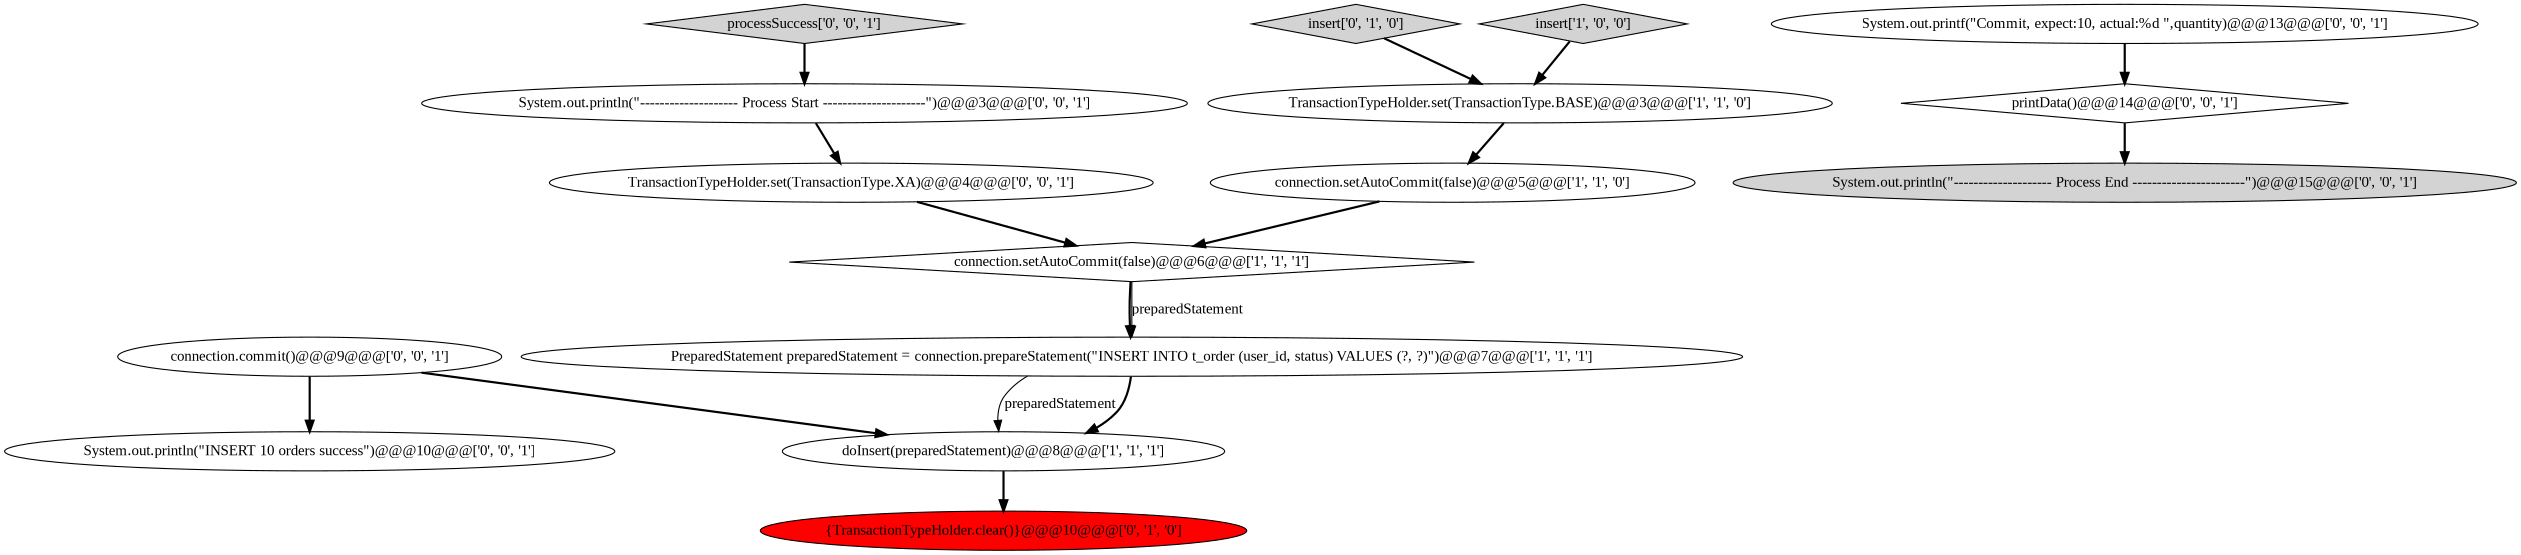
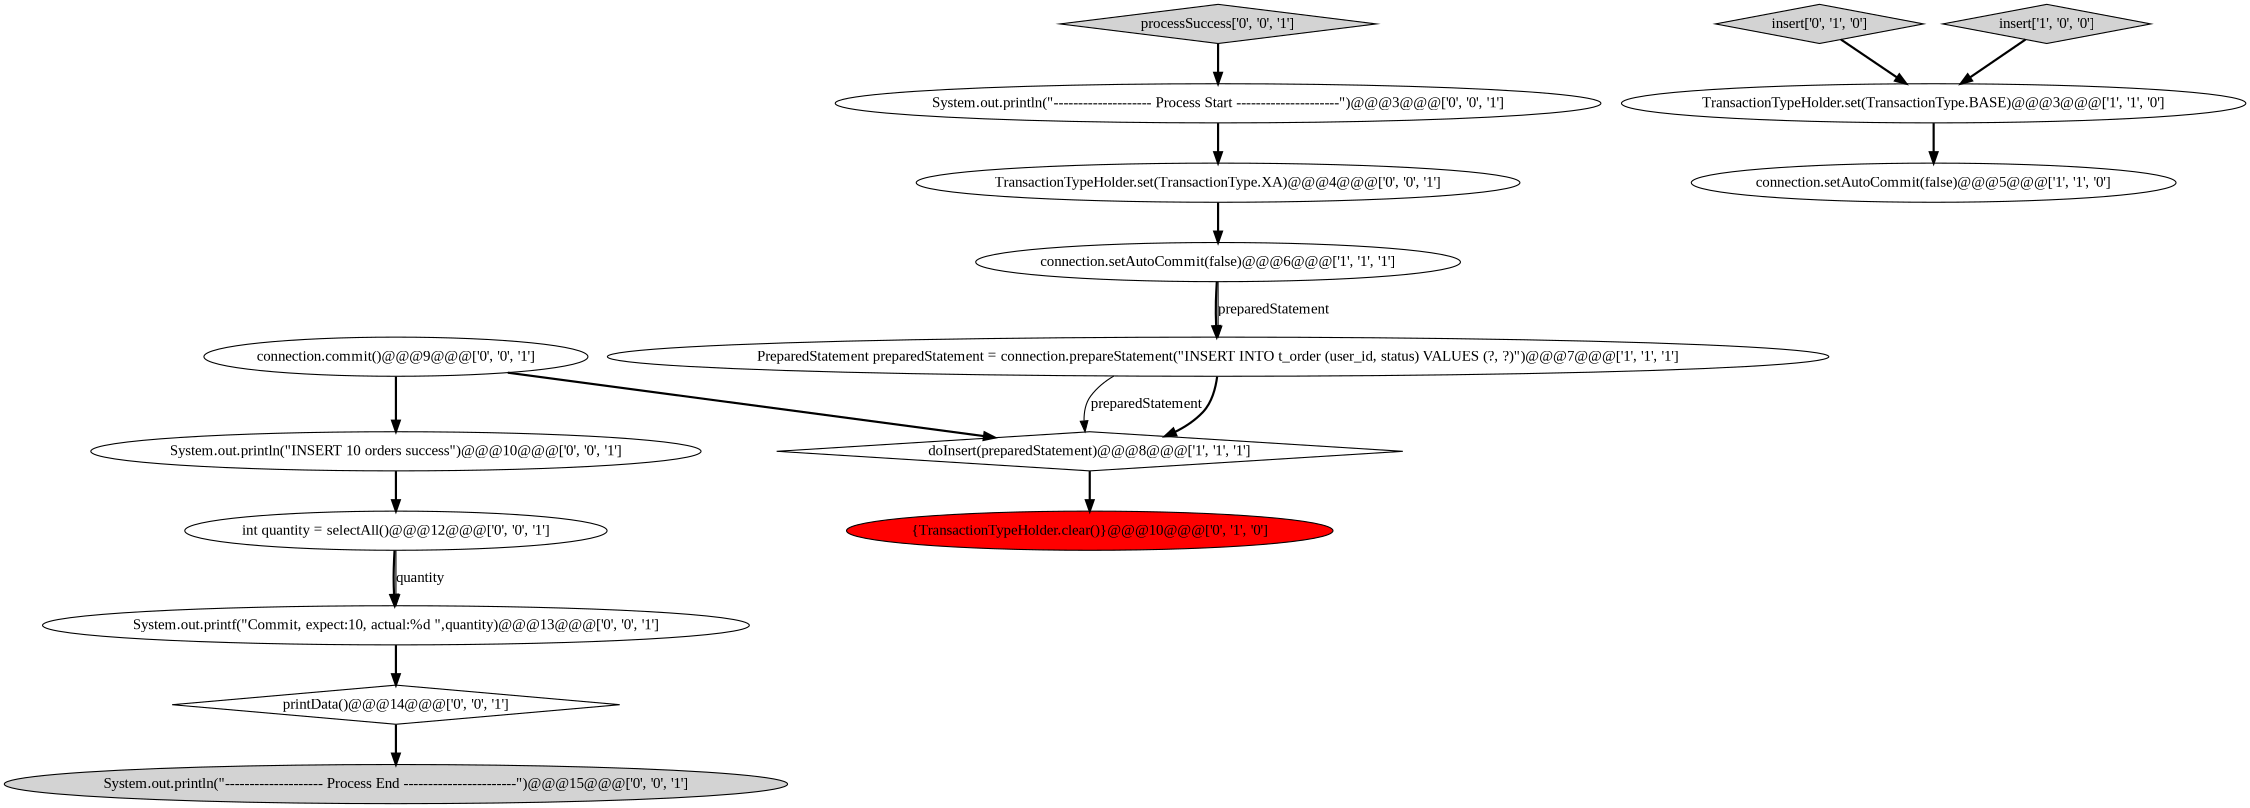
edge "connection.setAutoCommit(false)@@@5@@@['1', '1', '0']" -> "connection.setAutoCommit(false)@@@6@@@['1', '1', '1']": removed
node "connection.setAutoCommit(false)@@@6@@@['1', '1', '1']": shape diamond -> ellipse
node "doInsert(preparedStatement)@@@8@@@['1', '1', '1']": shape ellipse -> diamond
node "int quantity = selectAll()@@@12@@@['0', '0', '1']": added
